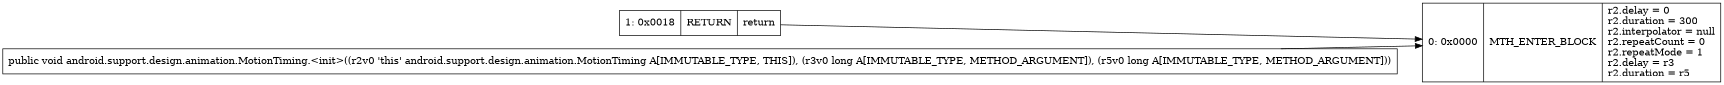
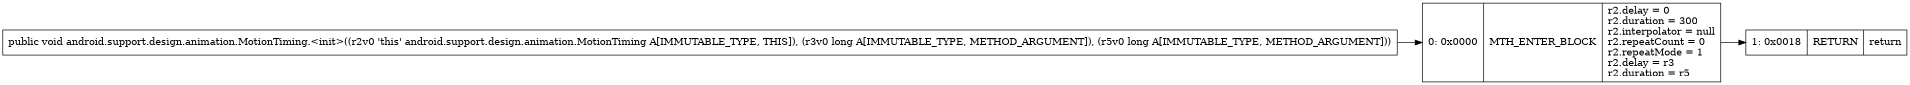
edge "1: 0x0018" -> "0: 0x0000": reversed
